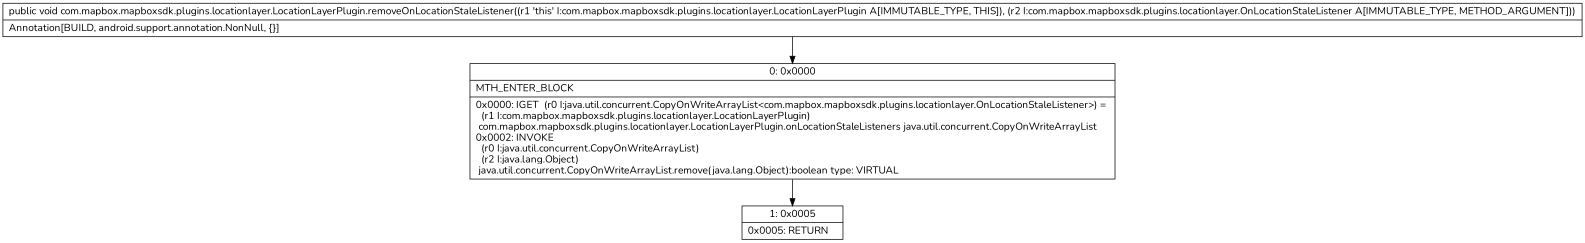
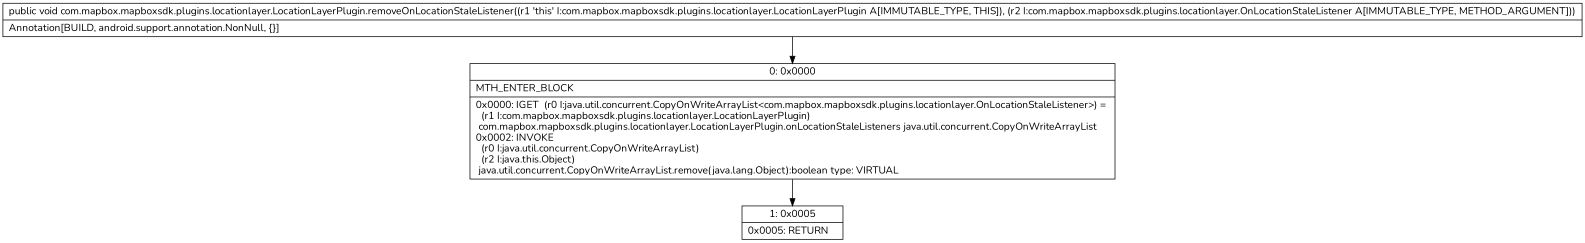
node "0: 0x0000": text "(r2 I:java.lang.Object)" -> "(r2 I:java.this.Object)"
